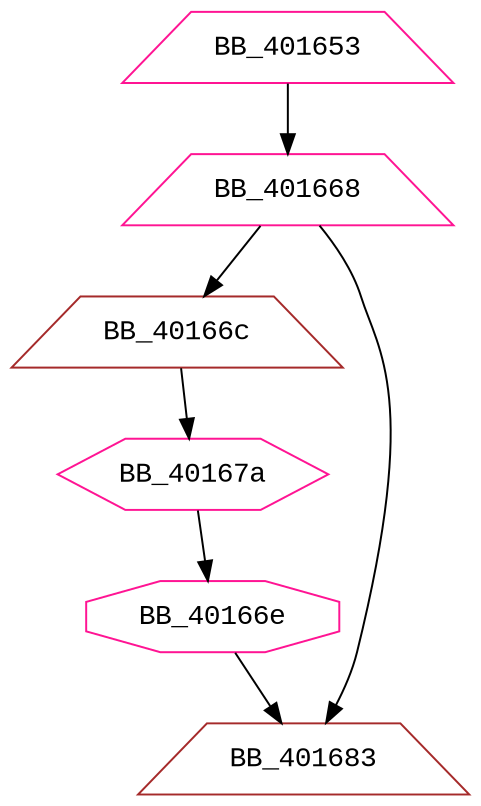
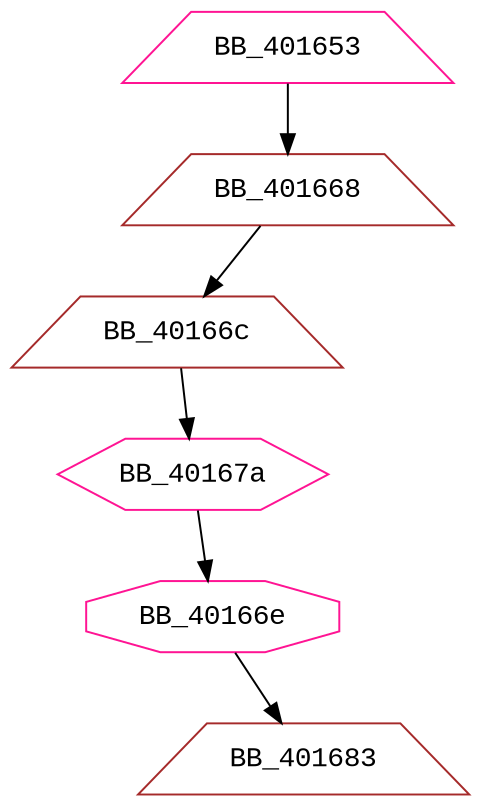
node "BB_401668": color deeppink -> brown
edge "BB_401668" -> "BB_401683": removed
